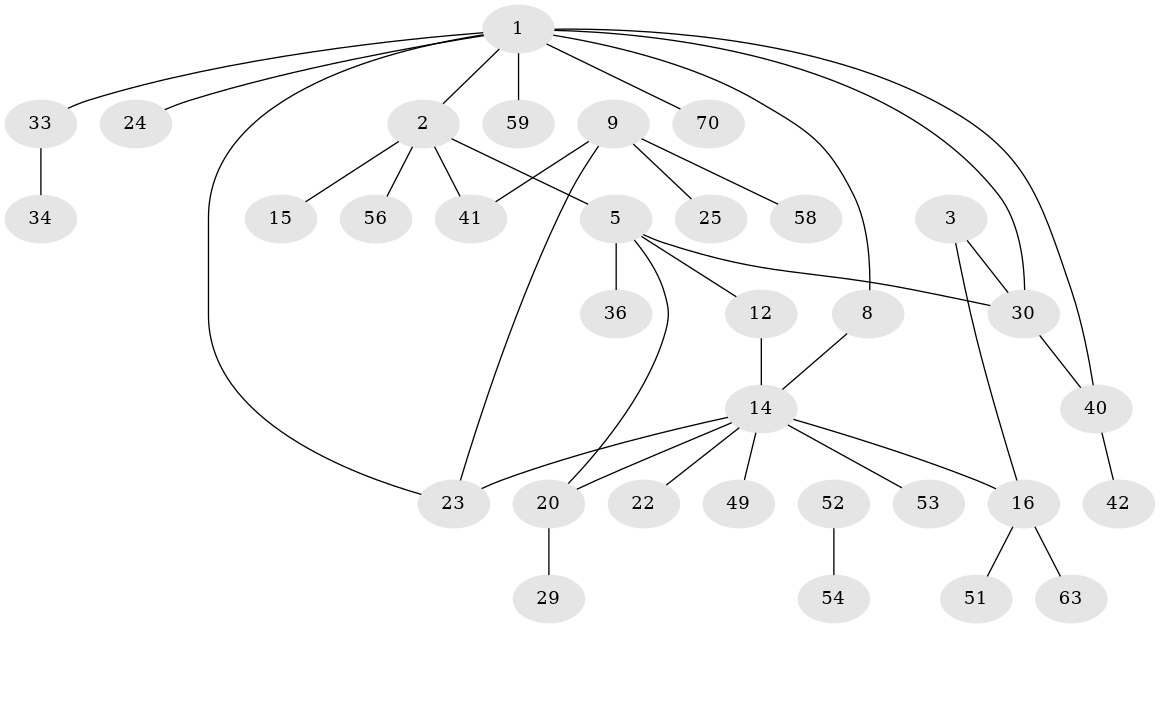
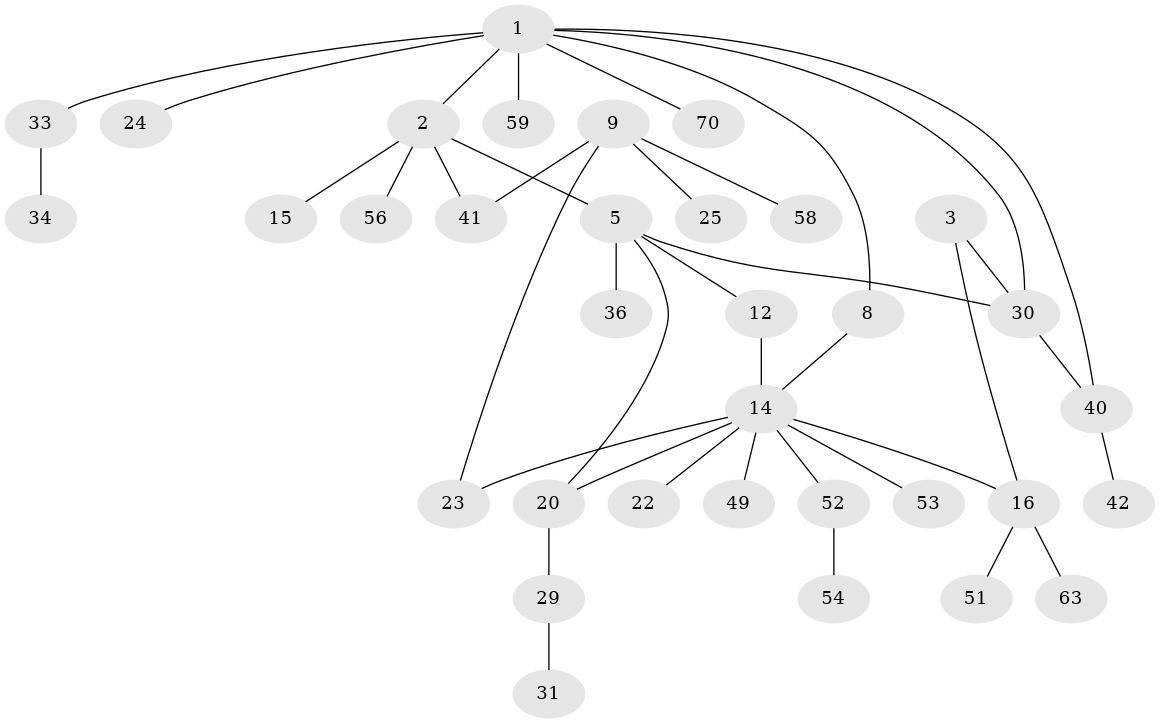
edge "1" -- "23": removed
edge "14" -- "52": added
node "31": added
